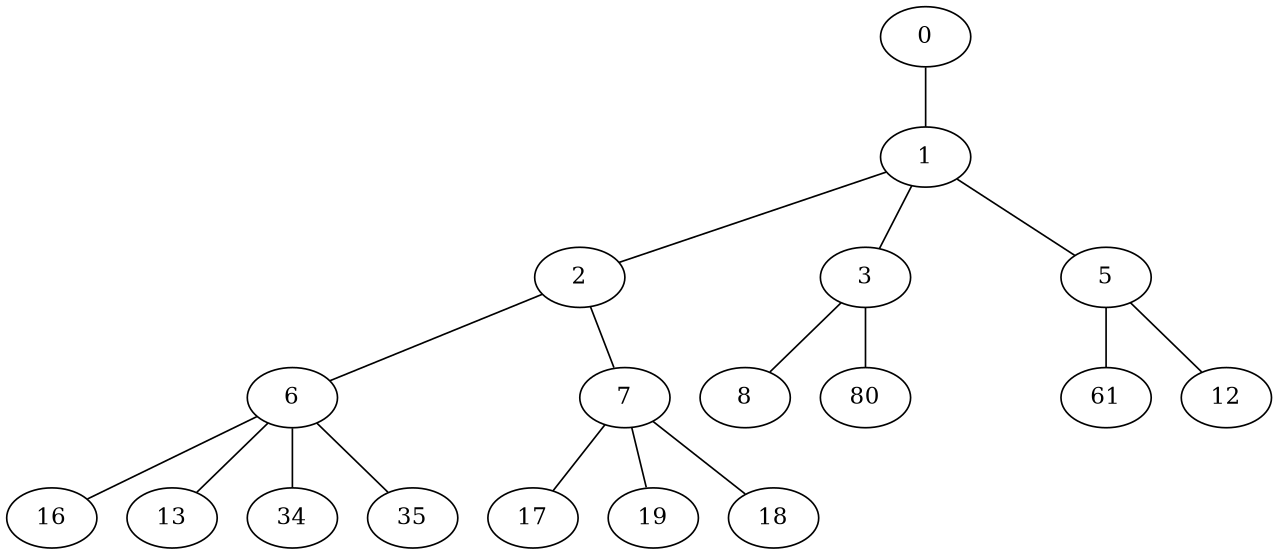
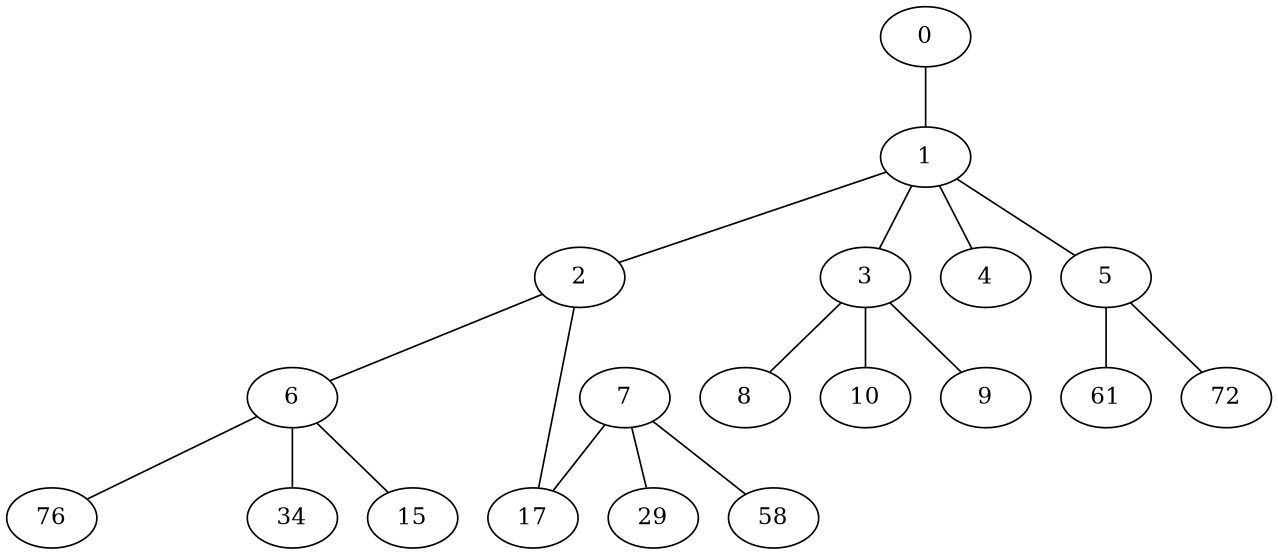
node "4": added
edge "2" -- "7": now "2" -- "17"
node "80": label "80" -> "10"
node "9": added
node "12": label "12" -> "72"
node "16": label "16" -> "76"
node "13": removed
node "35": label "35" -> "15"
node "19": label "19" -> "29"
node "18": label "18" -> "58"
